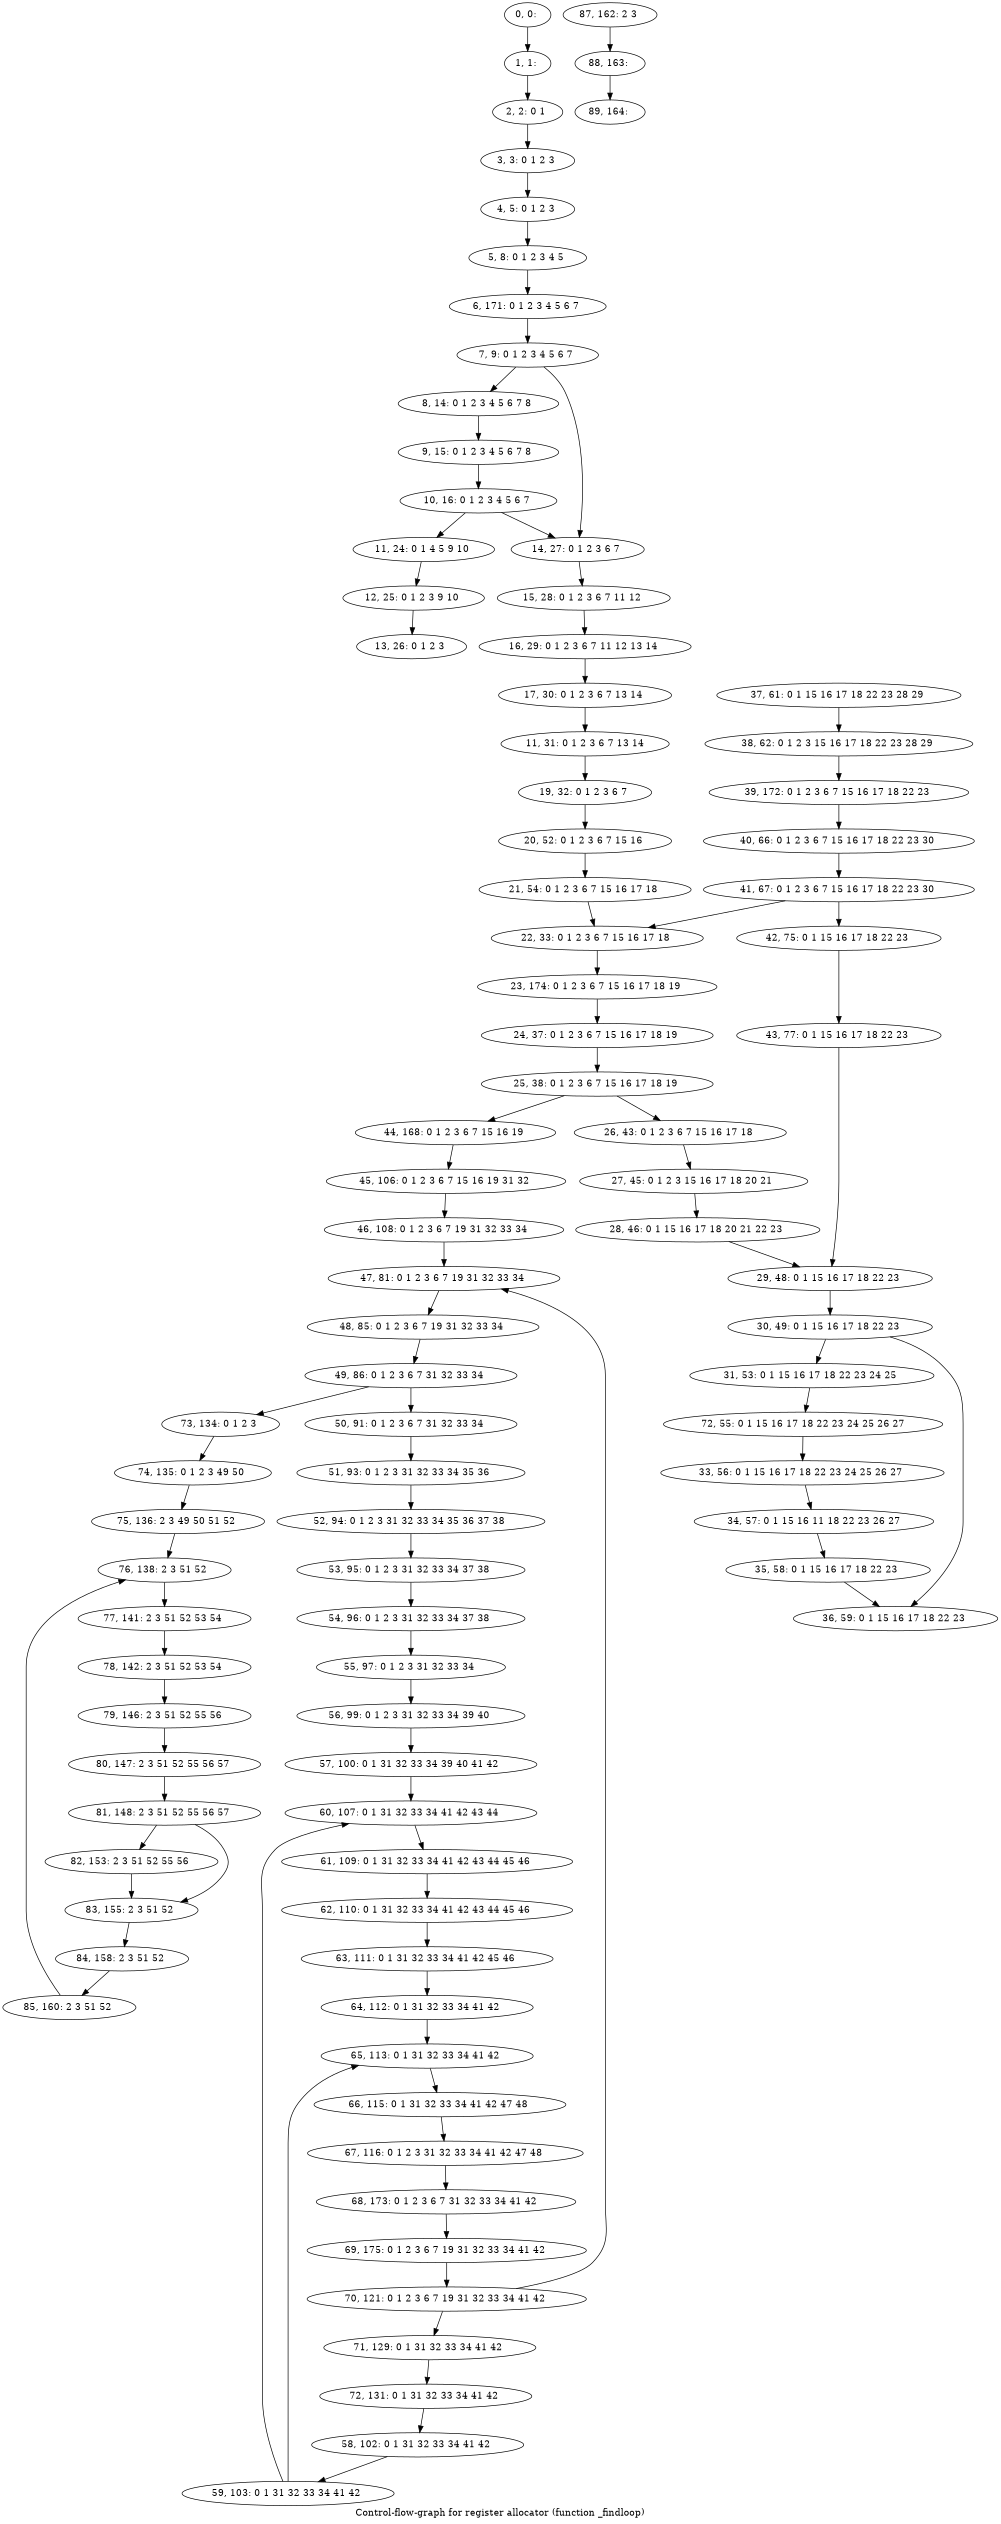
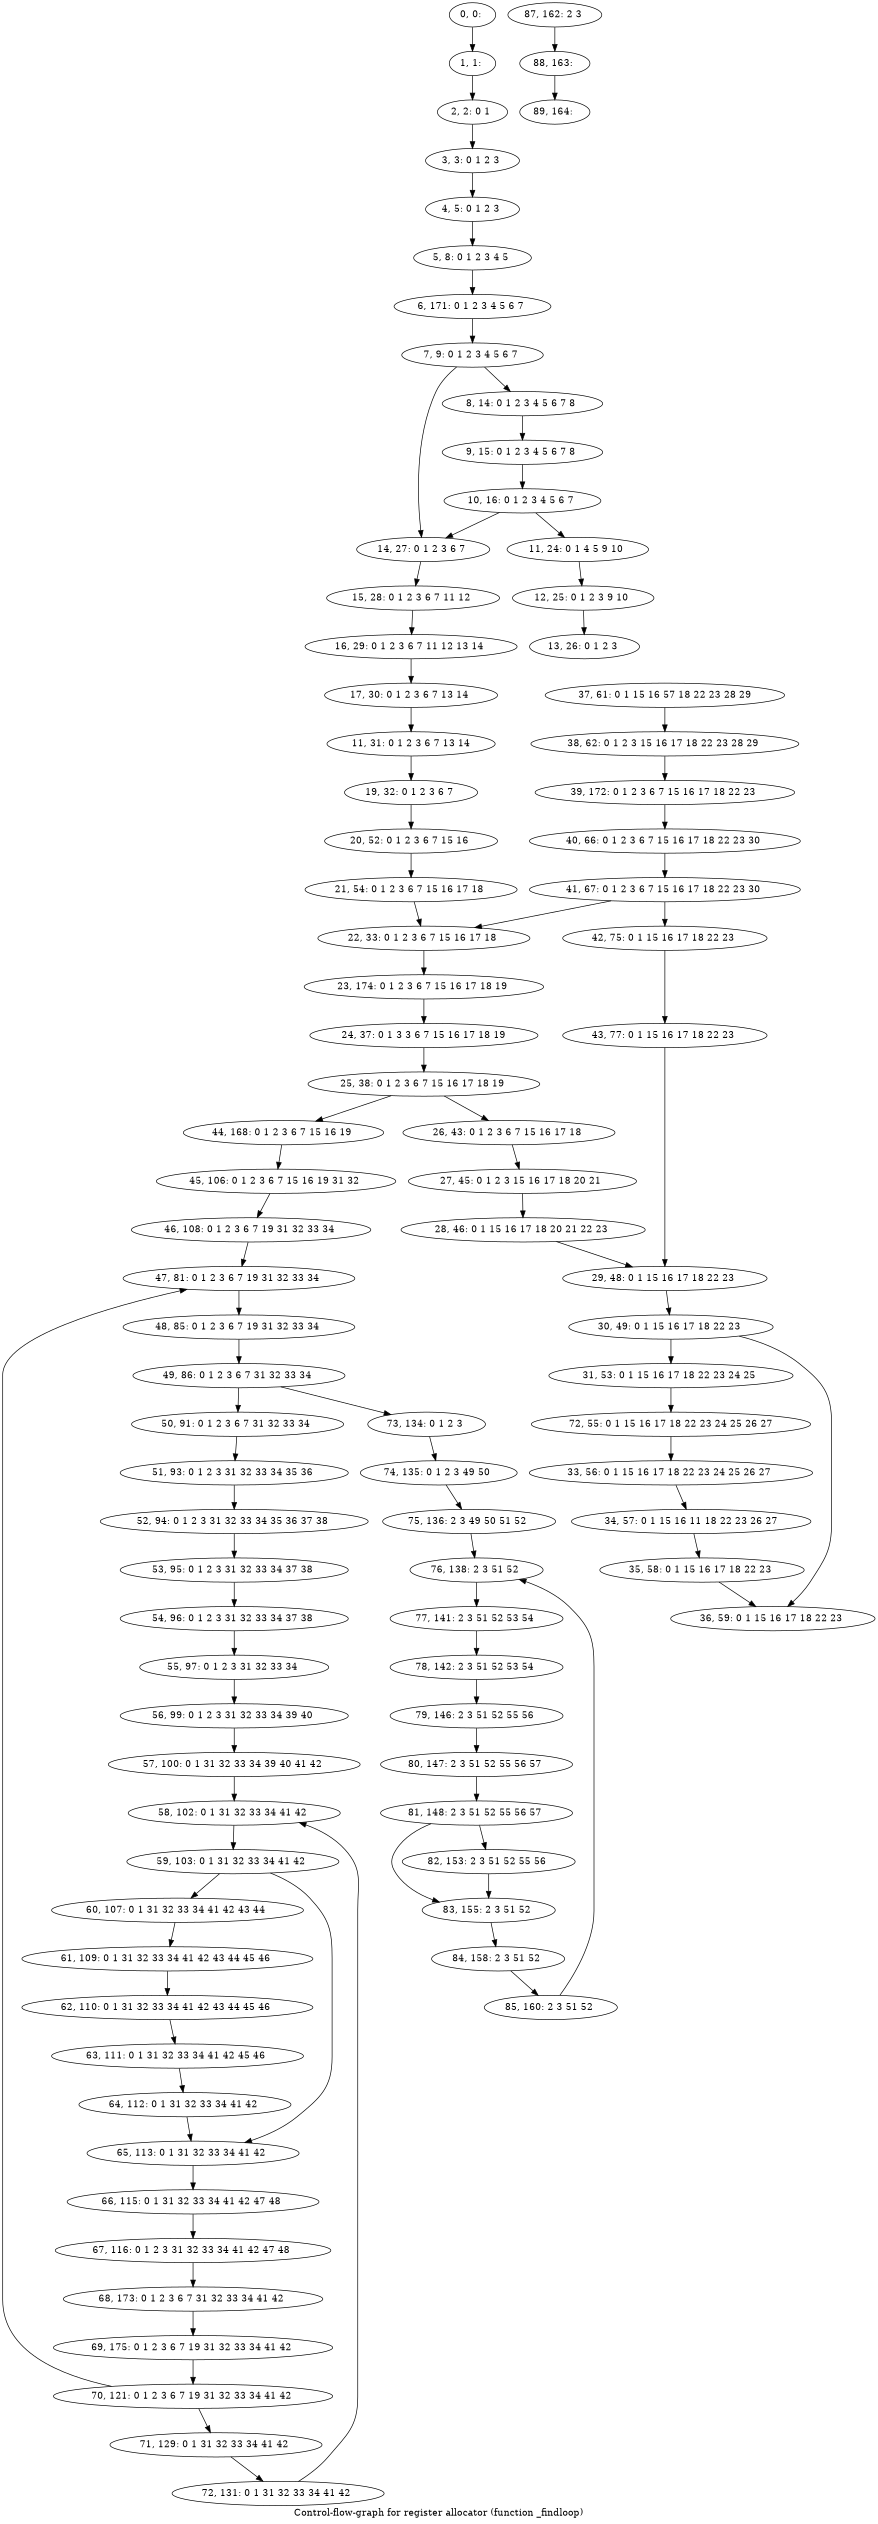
node "37, 61: 0 1 15 16 17 18 22 23 28 29": label "37, 61: 0 1 15 16 17 18 22 23 28 29" -> "37, 61: 0 1 15 16 57 18 22 23 28 29"
node "24, 37: 0 1 2 3 6 7 15 16 17 18 19": label "24, 37: 0 1 2 3 6 7 15 16 17 18 19" -> "24, 37: 0 1 3 3 6 7 15 16 17 18 19"
edge "57, 100: 0 1 31 32 33 34 39 40 41 42" -> "60, 107: 0 1 31 32 33 34 41 42 43 44": now "57, 100: 0 1 31 32 33 34 39 40 41 42" -> "58, 102: 0 1 31 32 33 34 41 42"
